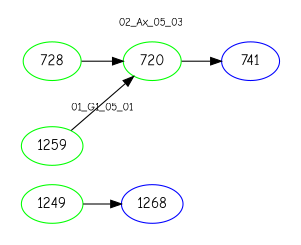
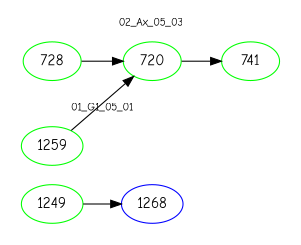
node "741": color blue -> green
